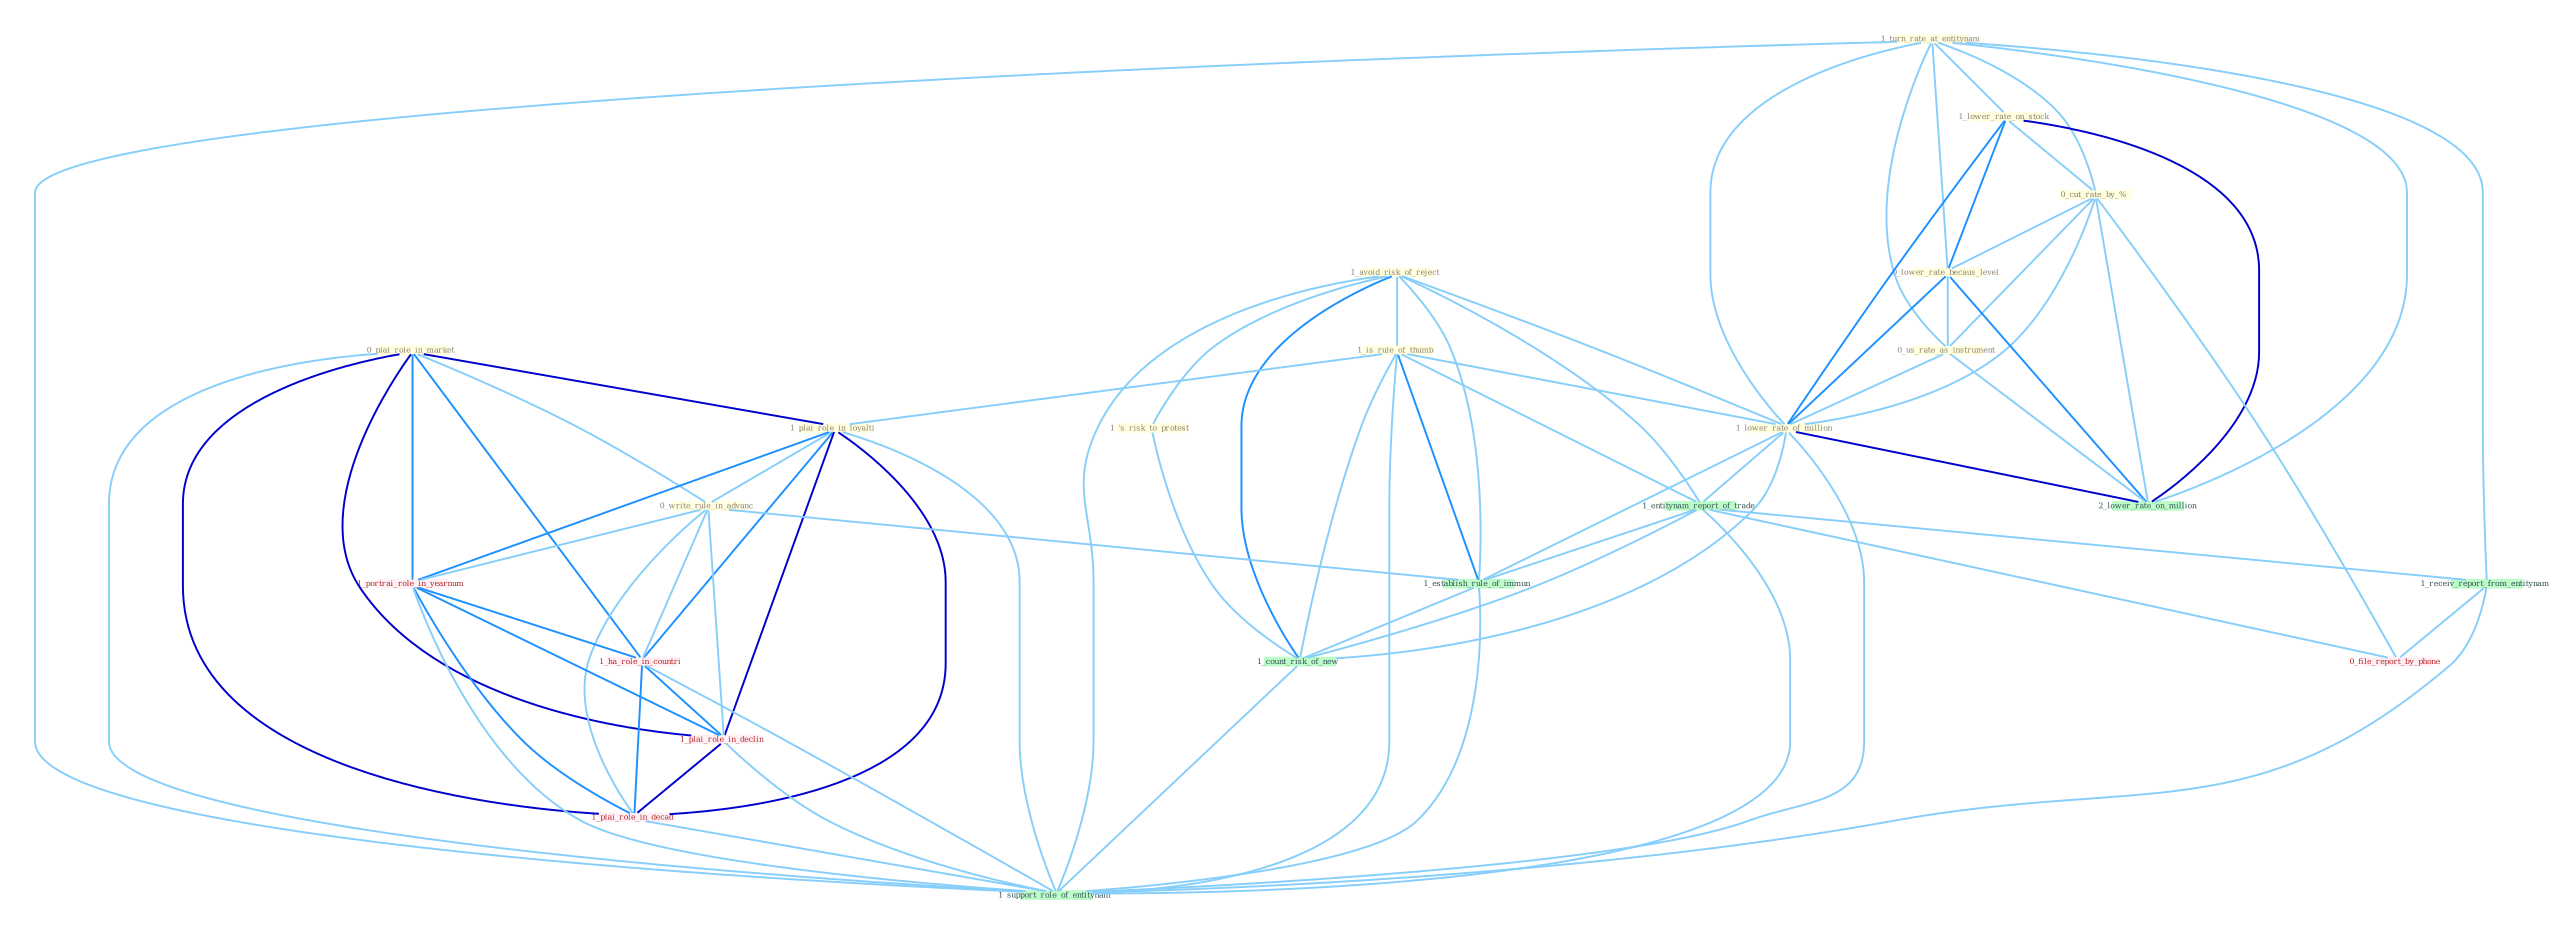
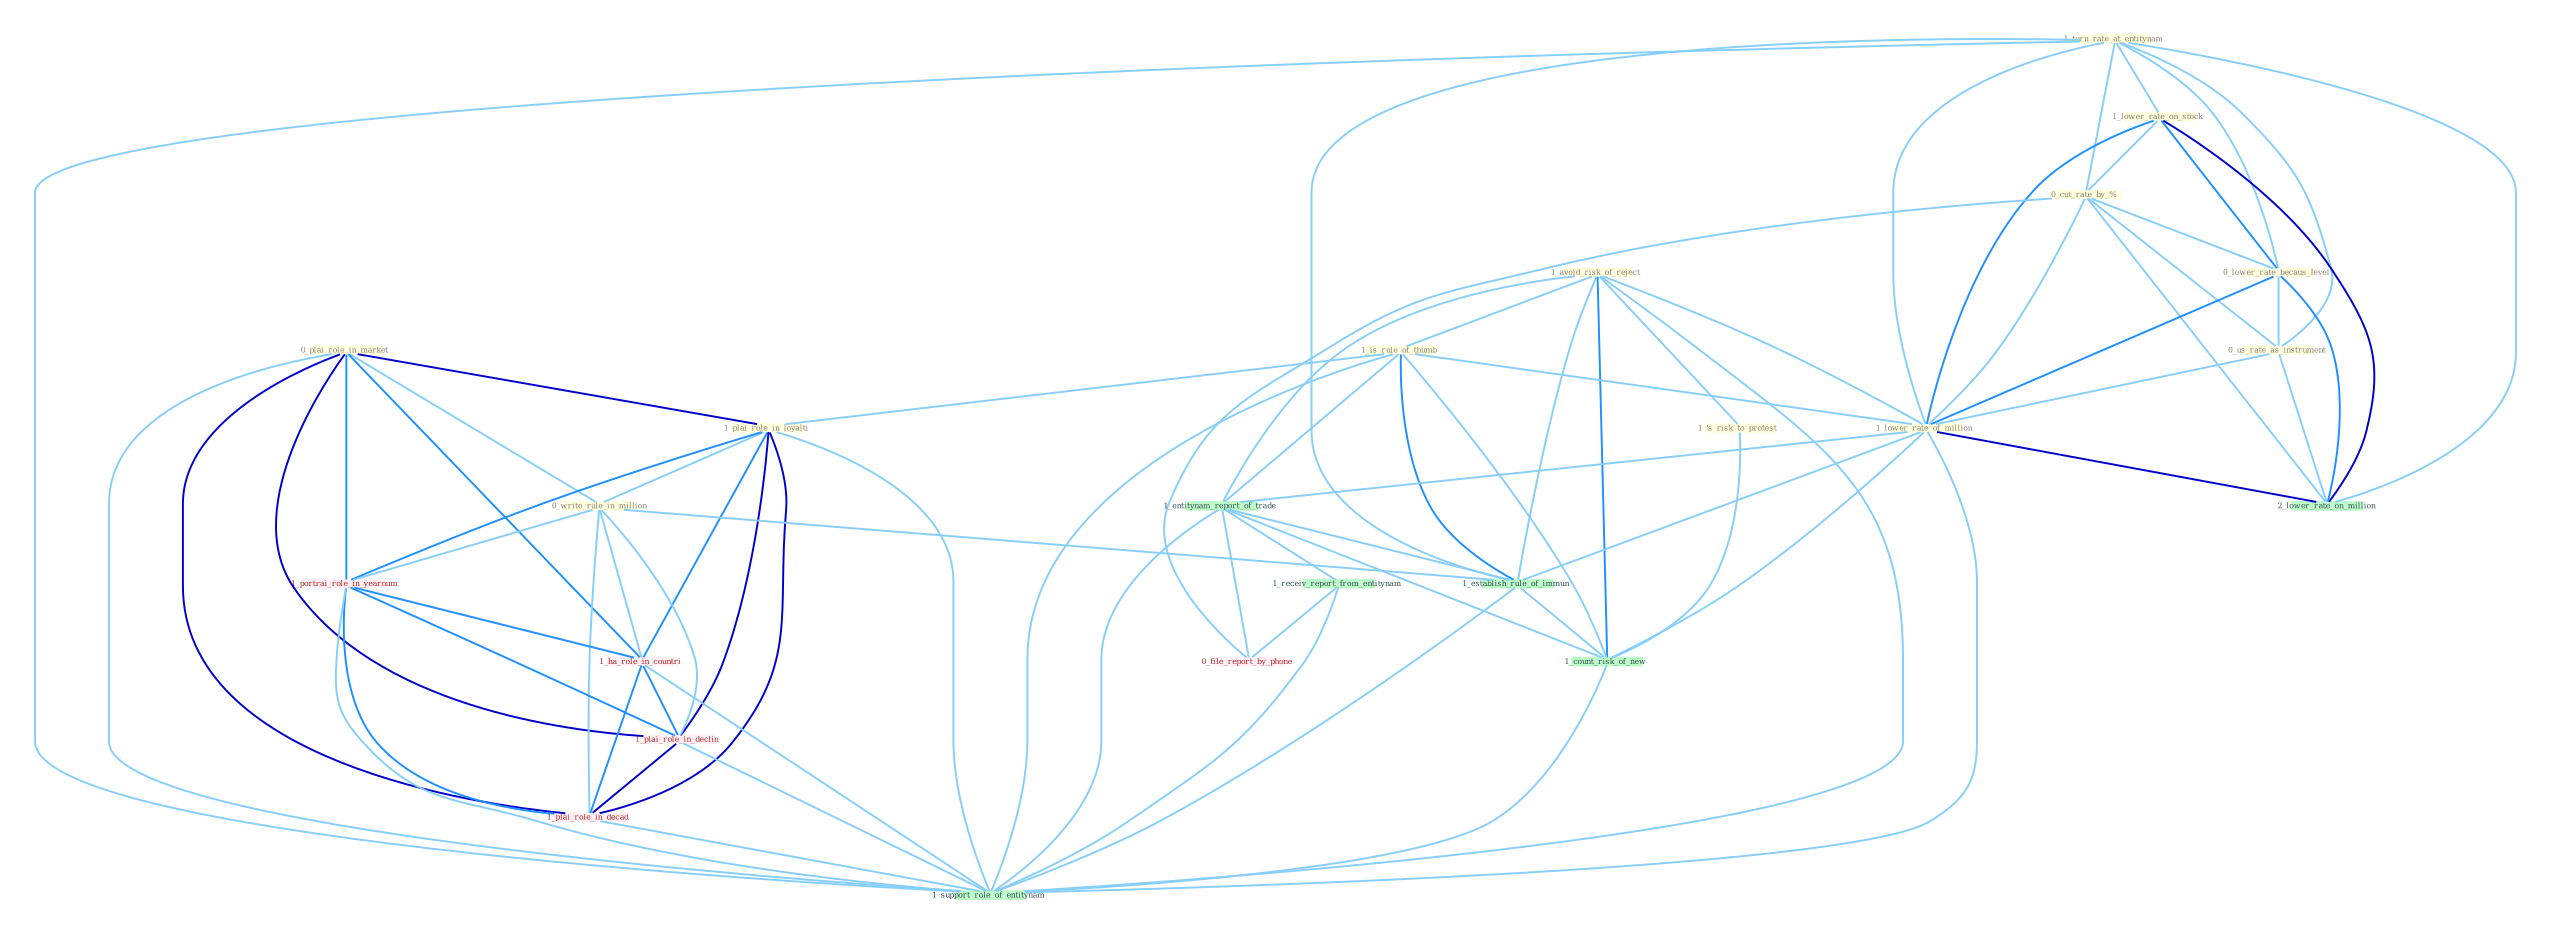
edge "1_turn_rate_at_entitynam" -- "1_receiv_report_from_entitynam": now "1_turn_rate_at_entitynam" -- "1_establish_rule_of_immun"
node "0_write_rule_in_advanc": label "0_write_rule_in_advanc" -> "0_write_rule_in_million"
